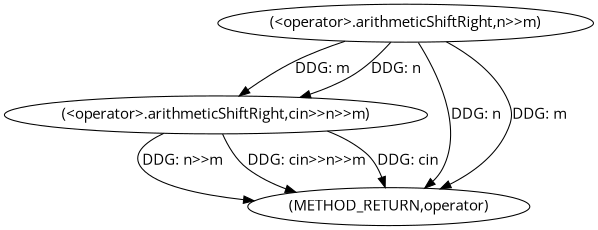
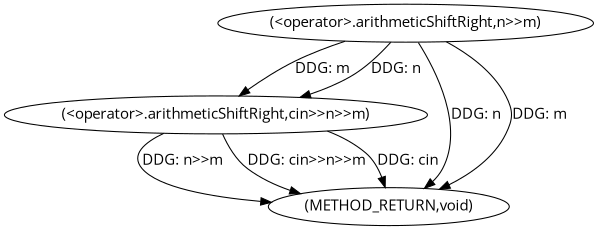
node "(METHOD_RETURN,operator)": label "(METHOD_RETURN,operator)" -> "(METHOD_RETURN,void)"
